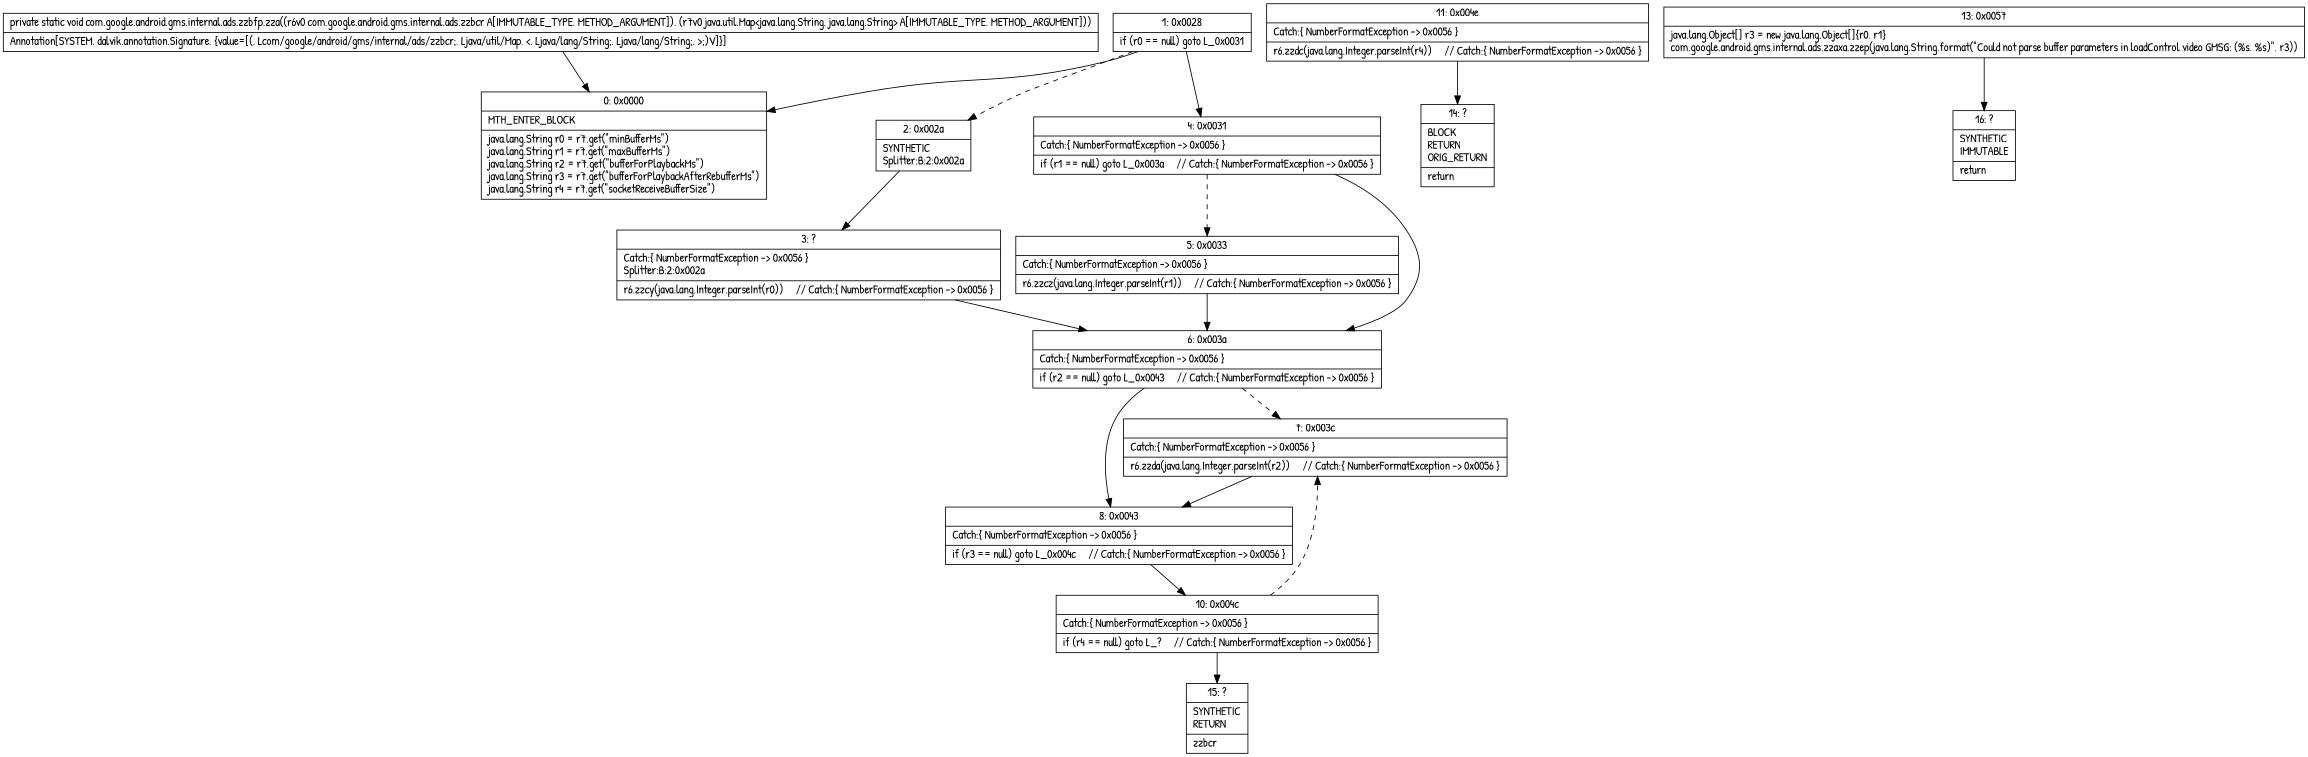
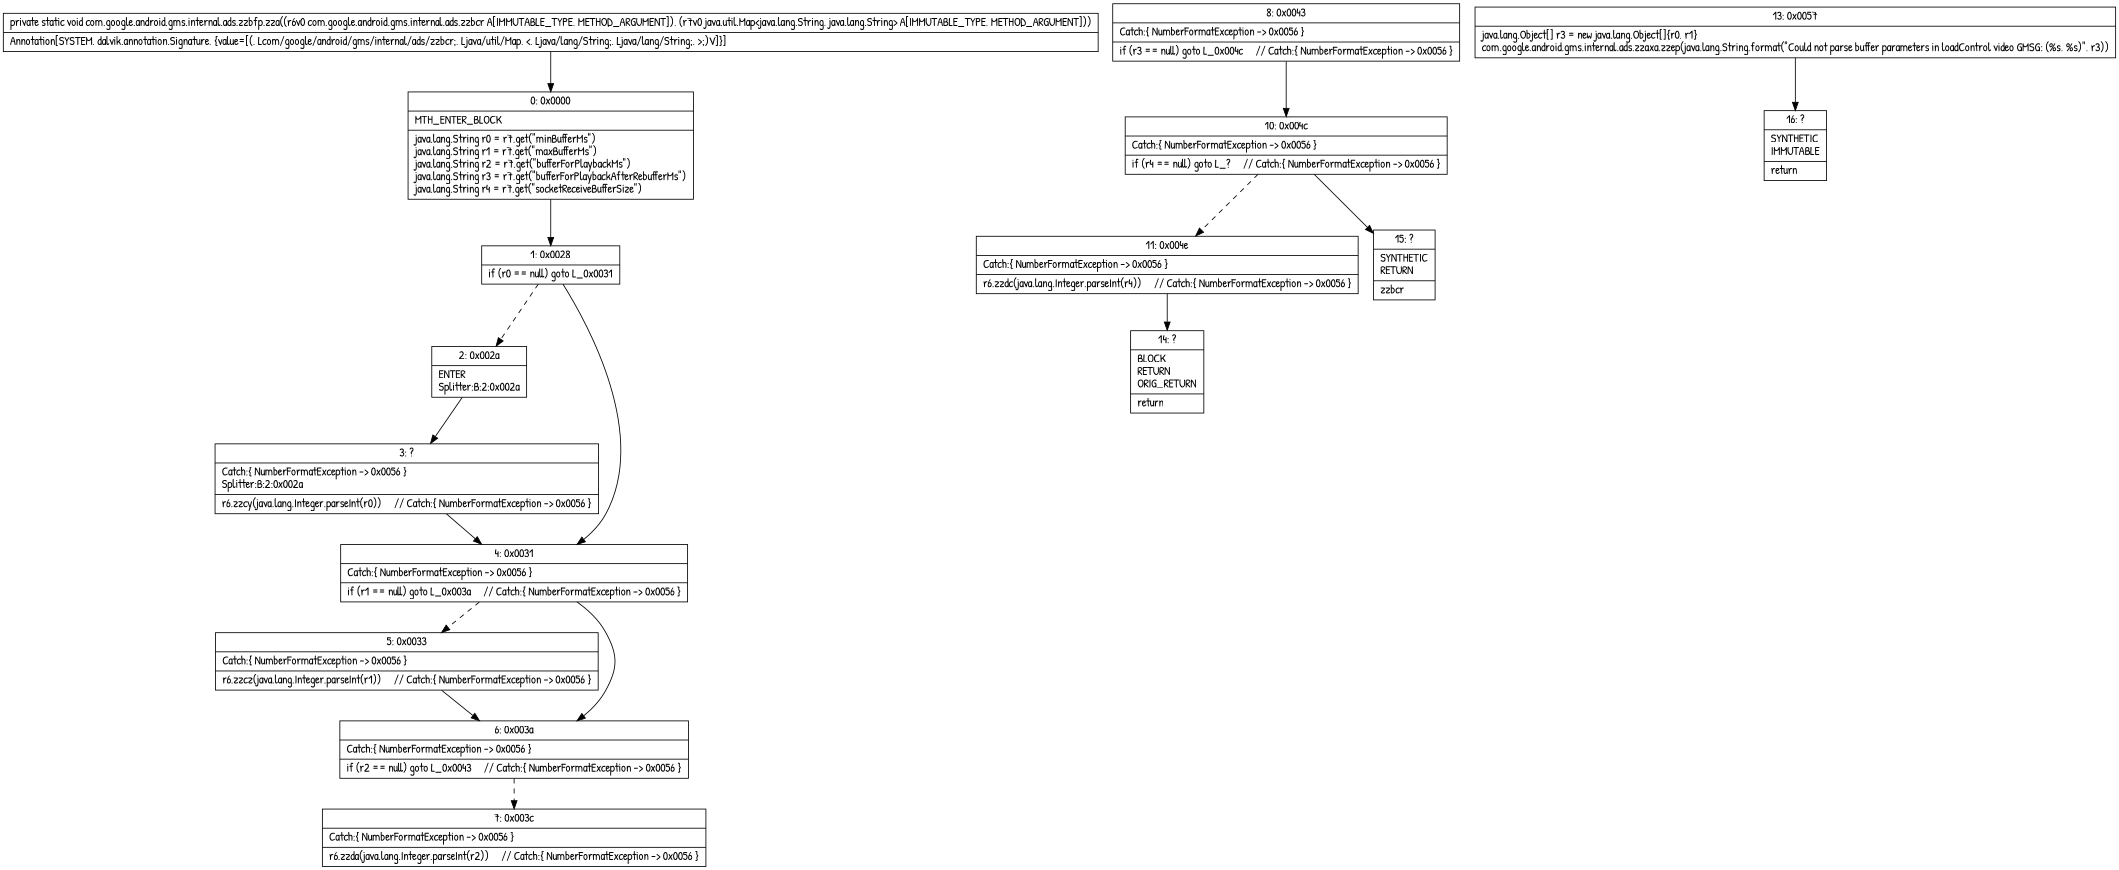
edge "1: 0x0028" -> "0: 0x0000": reversed
node "2: 0x002a": text "SYNTHETIC" -> "ENTER"
edge "3: ?" -> "6: 0x003a": now "3: ?" -> "4: 0x0031"
edge "6: 0x003a" -> "8: 0x0043": removed
edge "7: 0x003c" -> "8: 0x0043": removed
edge "10: 0x004c" -> "7: 0x003c": now "10: 0x004c" -> "11: 0x004e"
